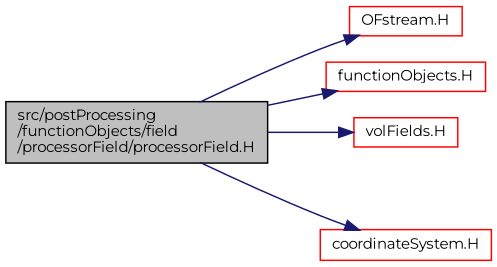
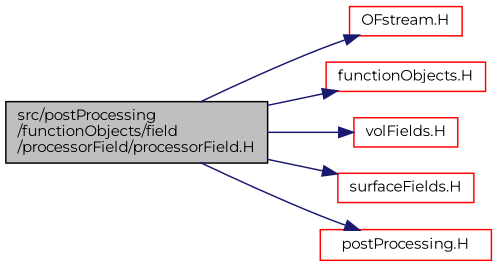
node "surfaceFields.H": added
node "coordinateSystem.H": label "coordinateSystem.H" -> "postProcessing.H"
